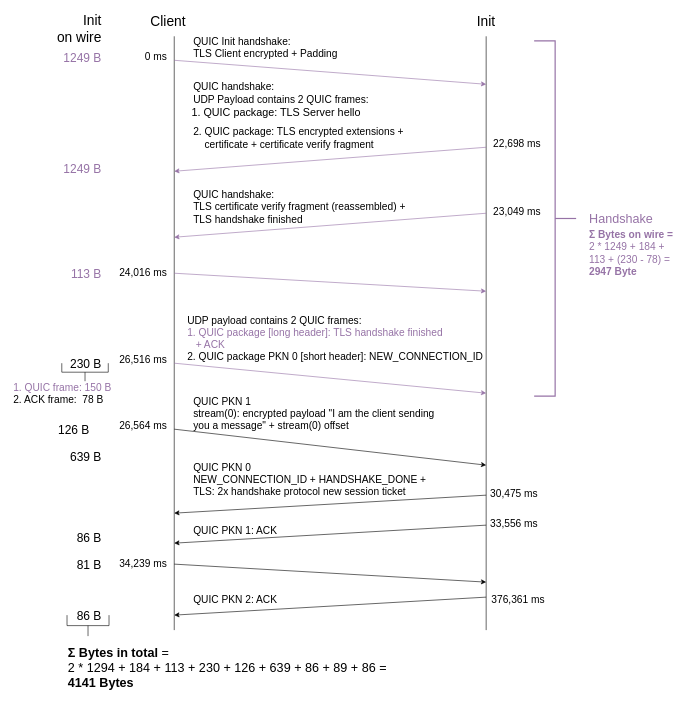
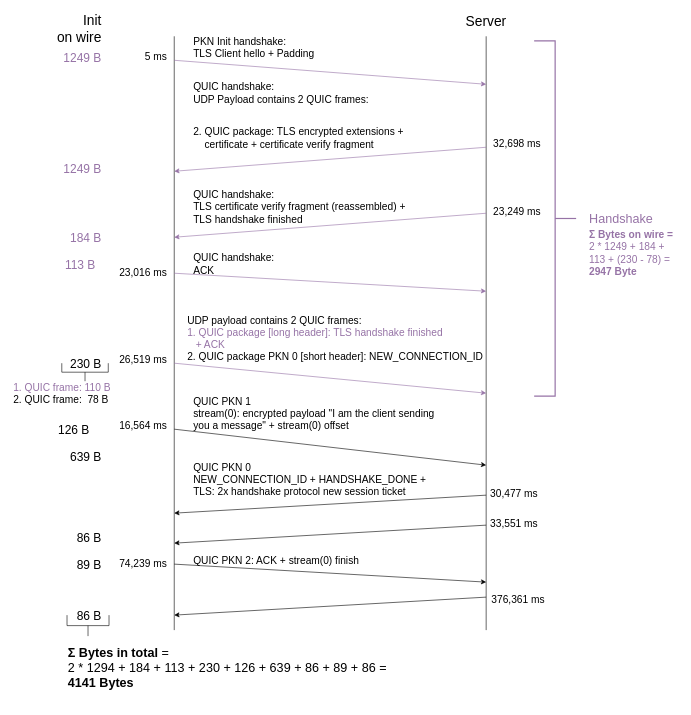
node "Client": removed
node "Init": label "Init" -> "Server"
node "QUIC Init handshake:": label "QUIC Init handshake:" -> "PKN Init handshake:"
node "TLS Client encrypted + Padding": label "TLS Client encrypted + Padding" -> "TLS Client hello + Padding"
node "0 ms": label "0 ms" -> "5 ms"
node "1. QUIC package: TLS Server hello": removed
node "22,698 ms": label "22,698 ms" -> "32,698 ms"
node "23,049 ms": label "23,049 ms" -> "23,249 ms"
node "184 B": added
node "QUIC handshake: ACK": added
node "113 B": moved (82, 273) -> (76, 264)
node "24,016 ms": label "24,016 ms" -> "23,016 ms"
node "26,516 ms": label "26,516 ms" -> "26,519 ms"
node "1. QUIC frame: 150 B": label "1. QUIC frame: 150 B" -> "1. QUIC frame: 110 B"
node "2. ACK frame: 78 B": label "2. ACK frame: 78 B" -> "2. QUIC frame: 78 B"
node "26,564 ms": label "26,564 ms" -> "16,564 ms"
node "30,475 ms": label "30,475 ms" -> "30,477 ms"
node "33,556 ms": label "33,556 ms" -> "33,551 ms"
node "QUIC PKN 1: ACK": removed
node "QUIC PKN 2: ACK + stream(0) finish": added
node "81 B": label "81 B" -> "89 B"
node "34,239 ms": label "34,239 ms" -> "74,239 ms"
node "QUIC PKN 2: ACK": removed
